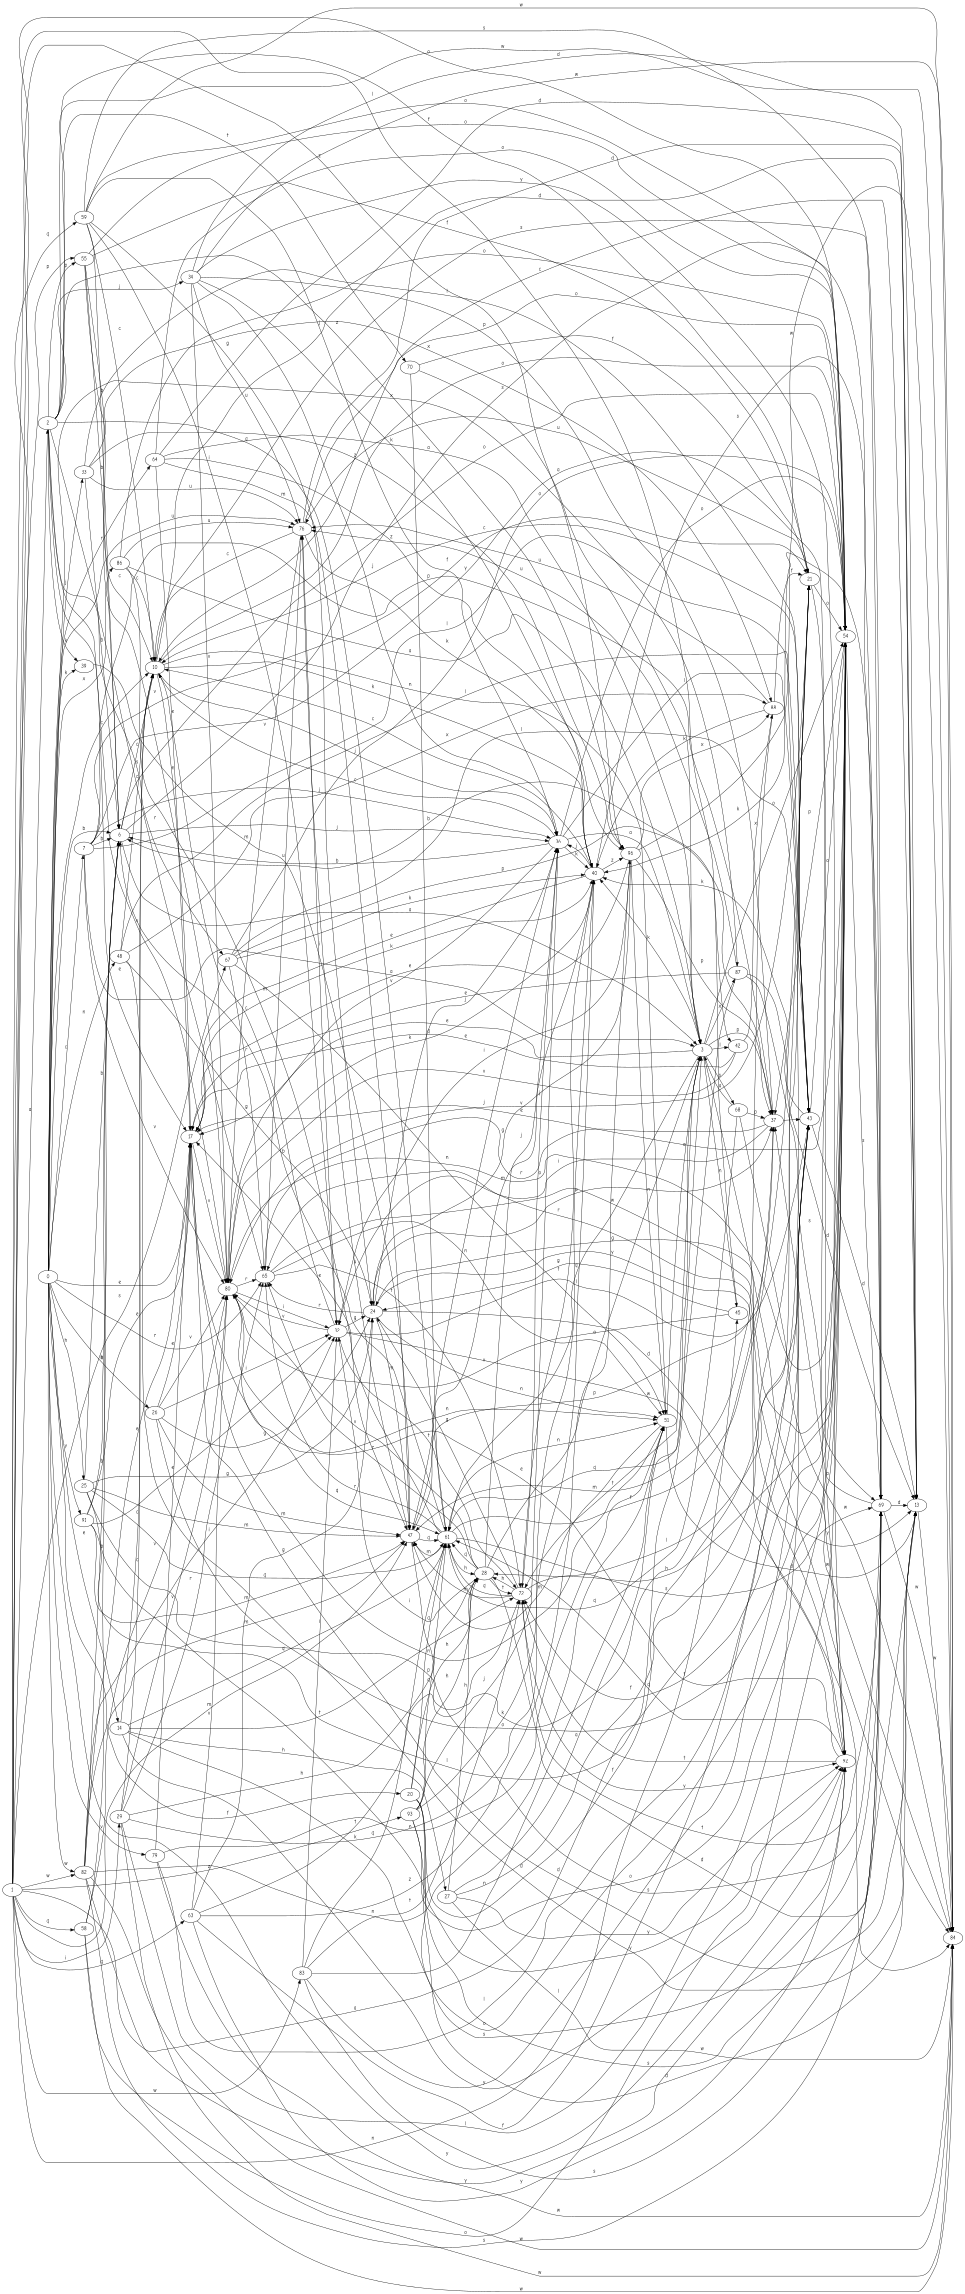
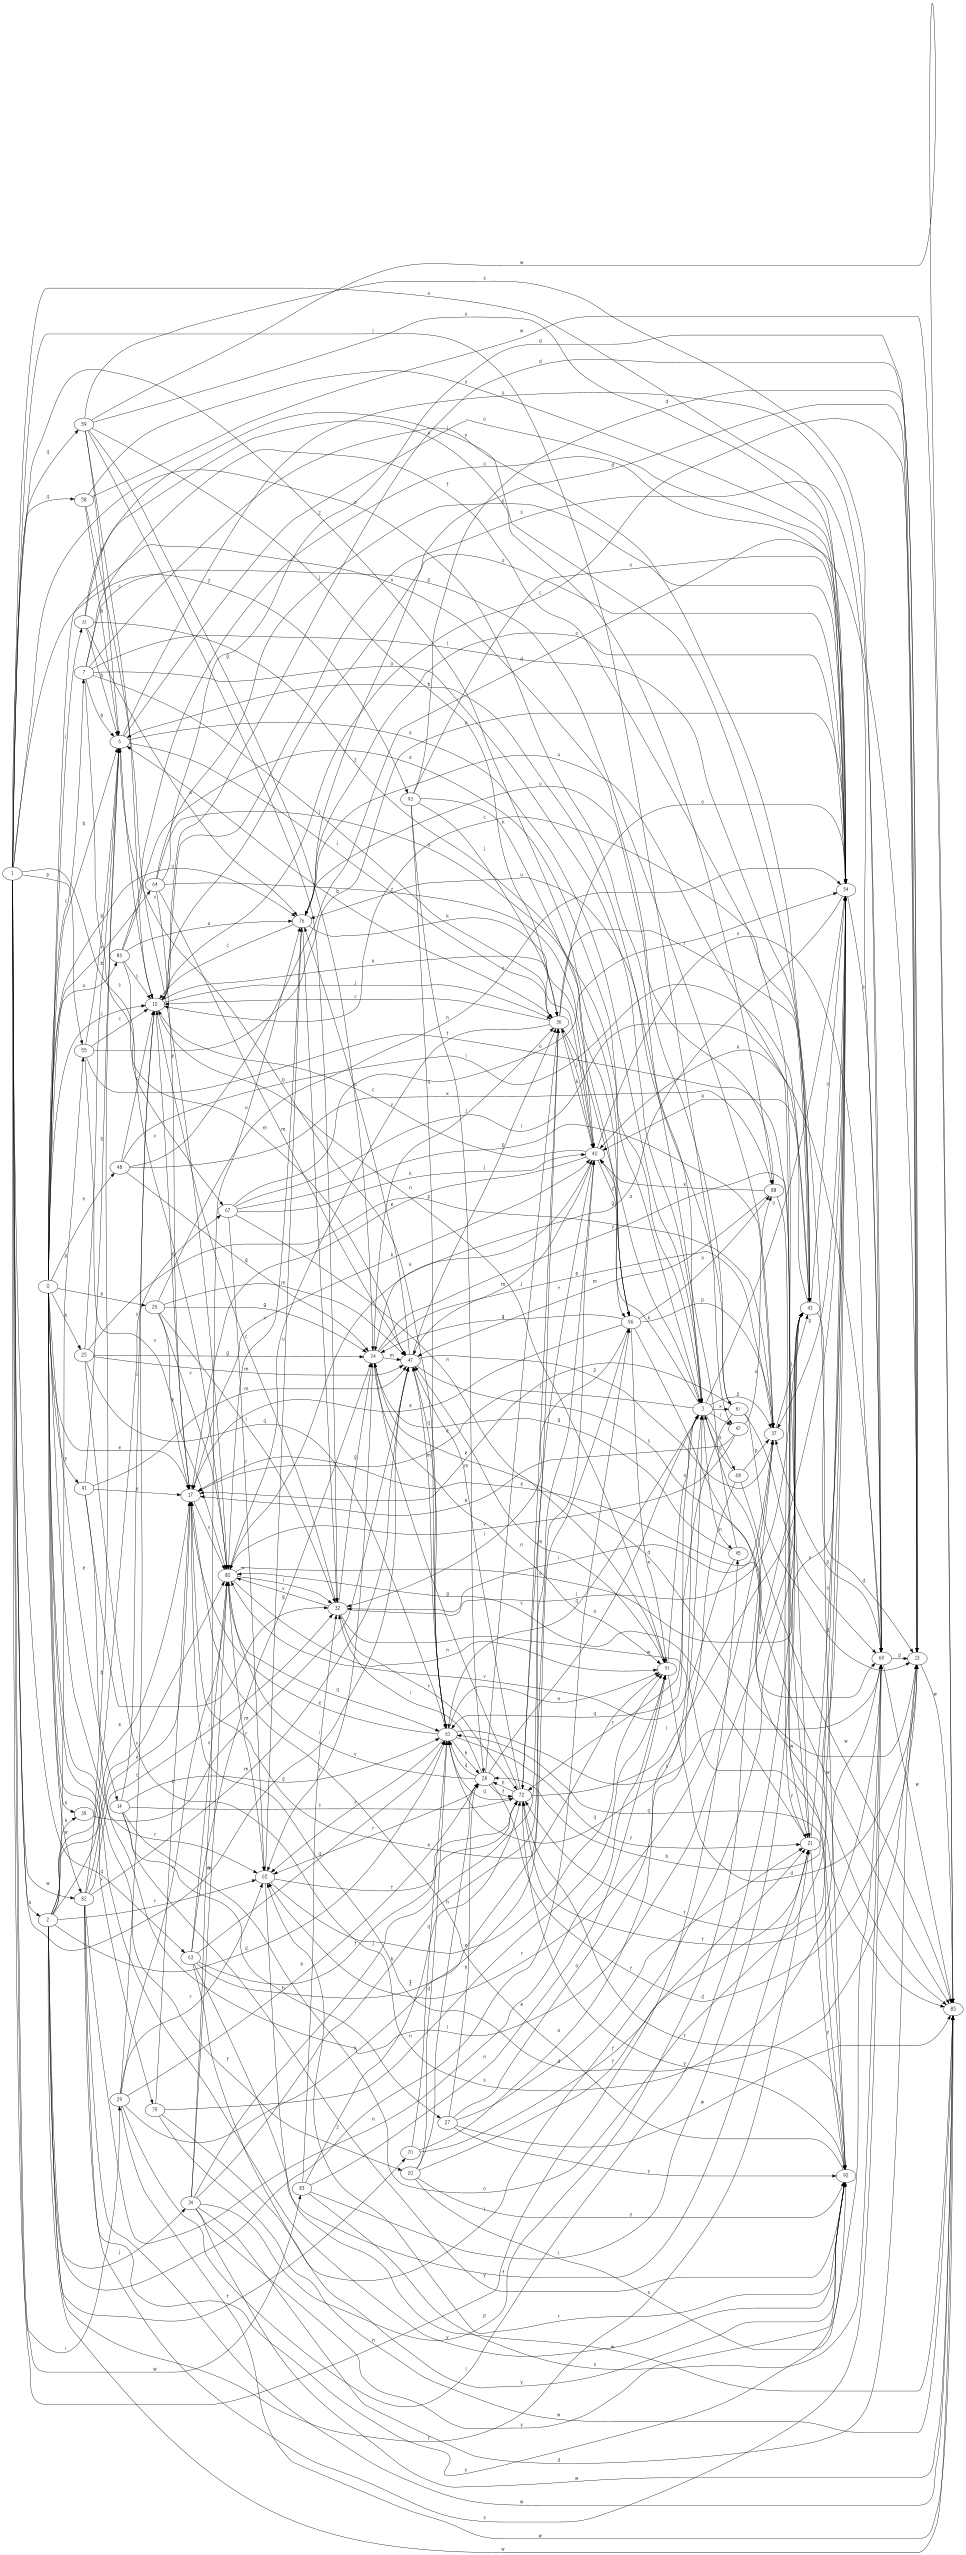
edge "83" -> "61": now "63" -> "61"
node "84": label "84" -> "85"
